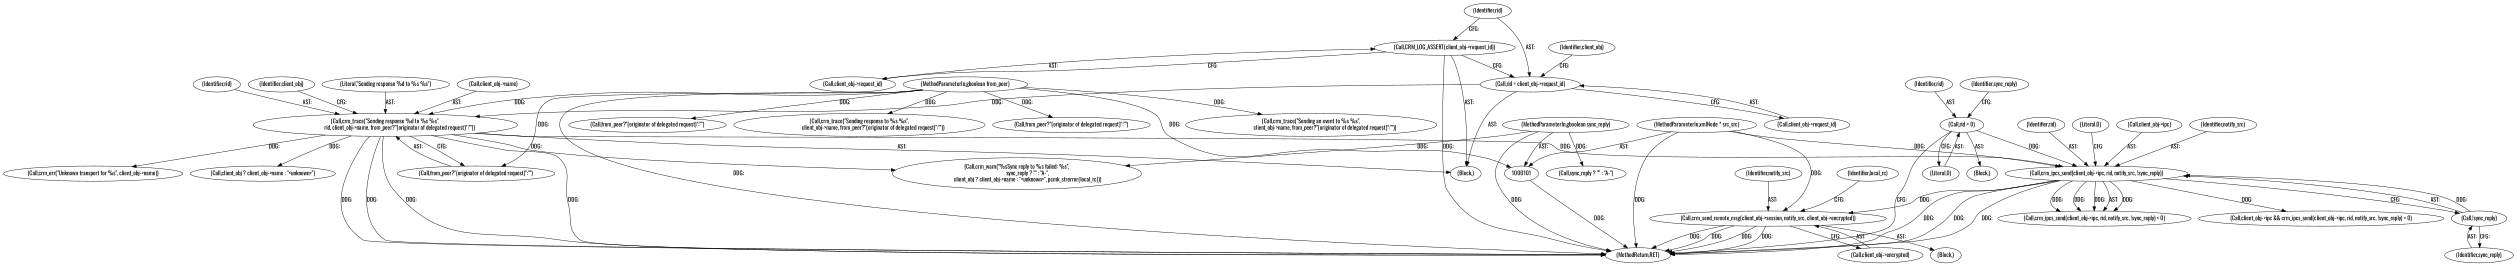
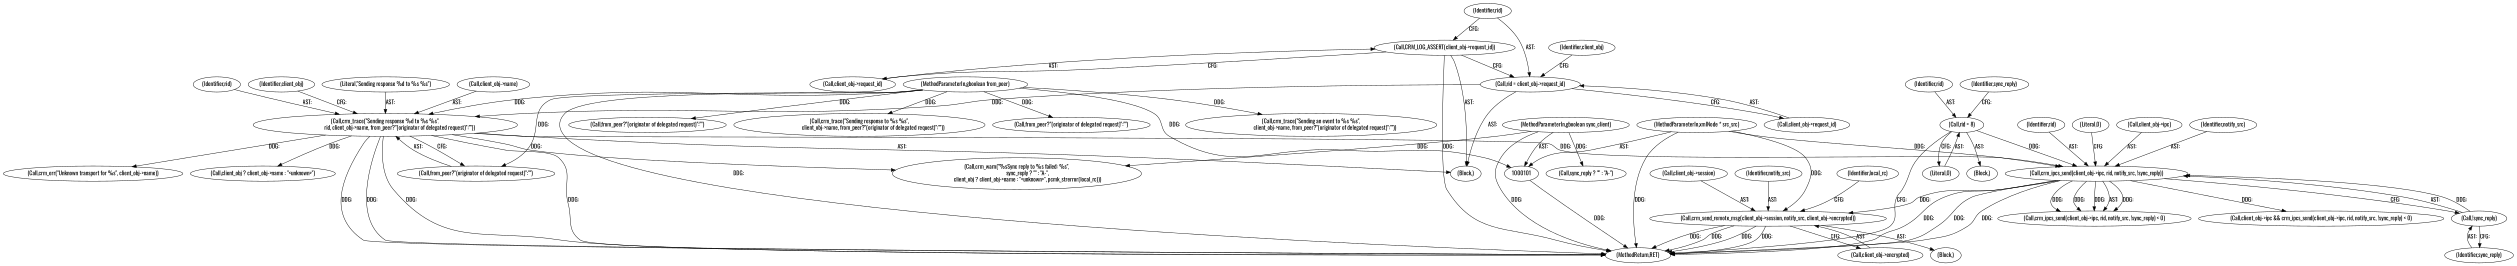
node "(MethodParameterIn,gboolean sync_reply)": label "(MethodParameterIn,gboolean sync_reply)" -> "(MethodParameterIn,gboolean sync_client)"
node "(Call,rid = 0)": label "(Call,rid = 0)" -> "(Call,rid = 8)"
node "(Call,client_obj->session)": added
